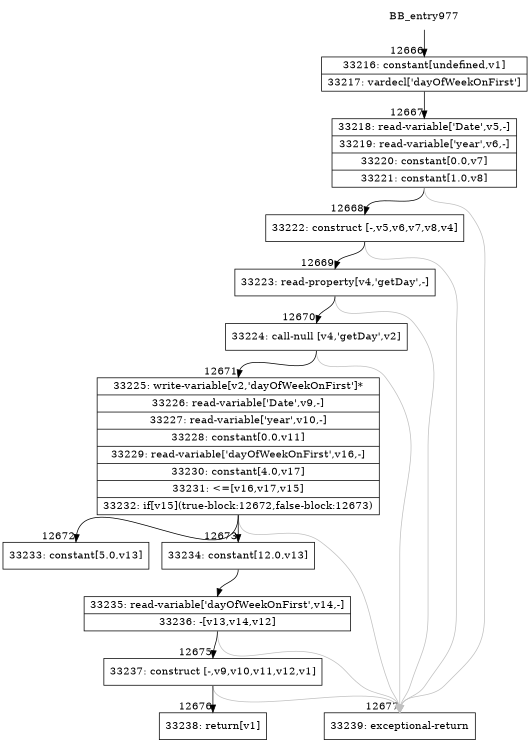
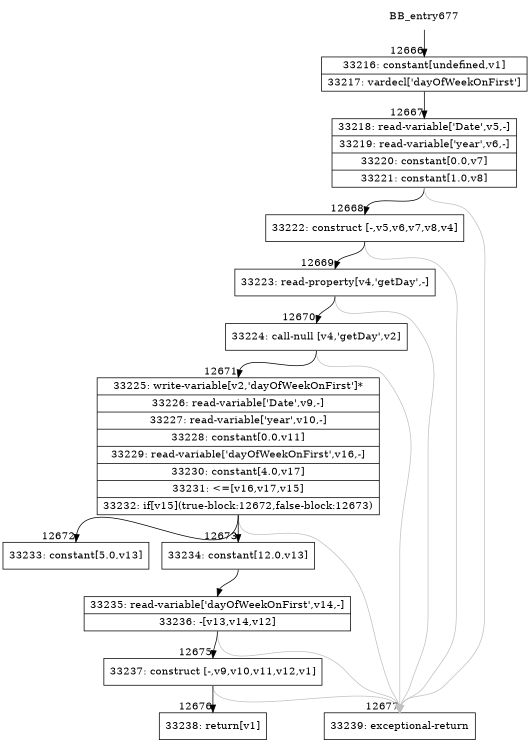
node "BB_entry977": label "BB_entry977" -> "BB_entry677"
